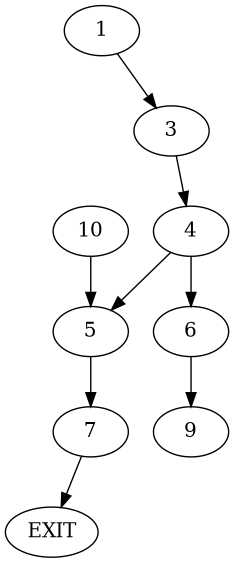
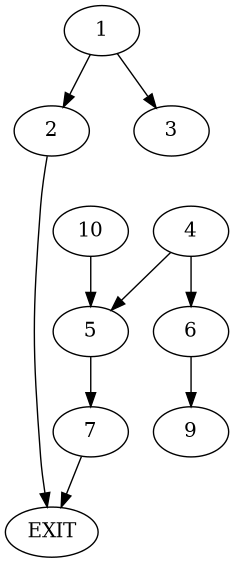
node "2": added
edge "3" -> "4": removed
